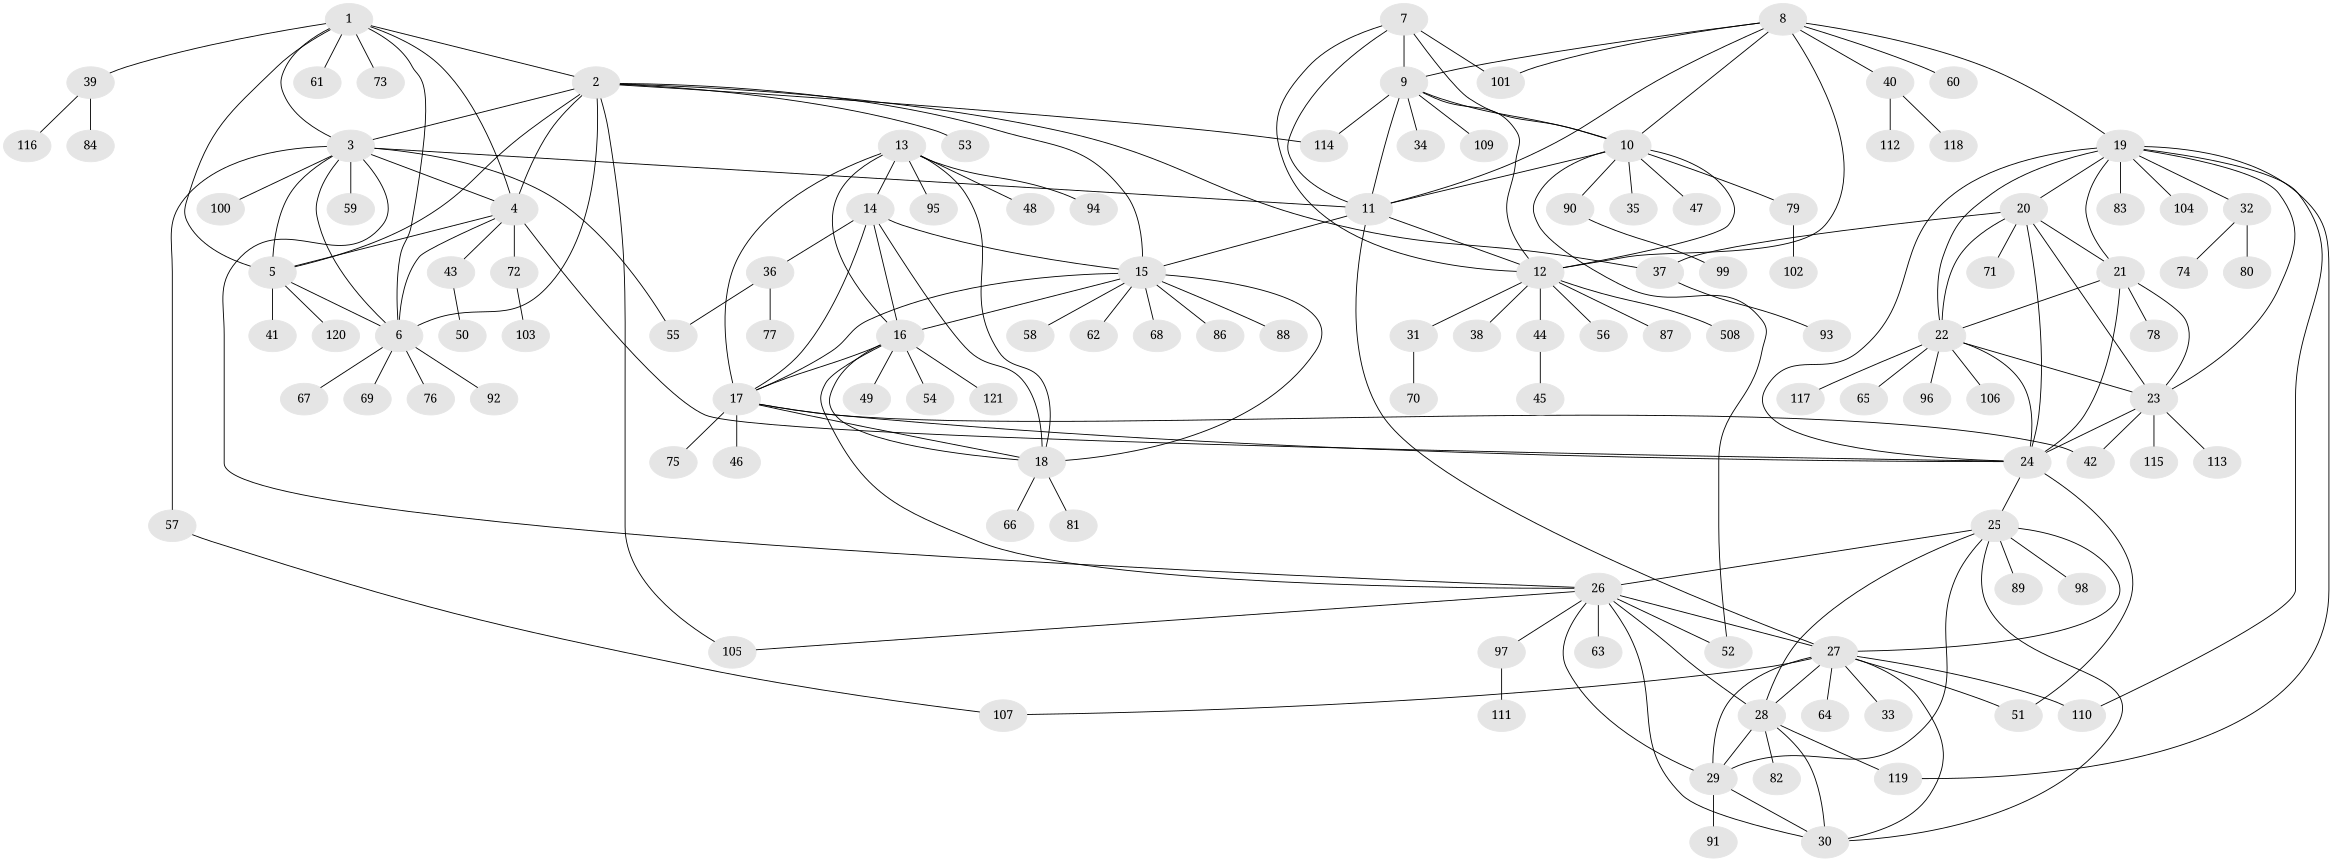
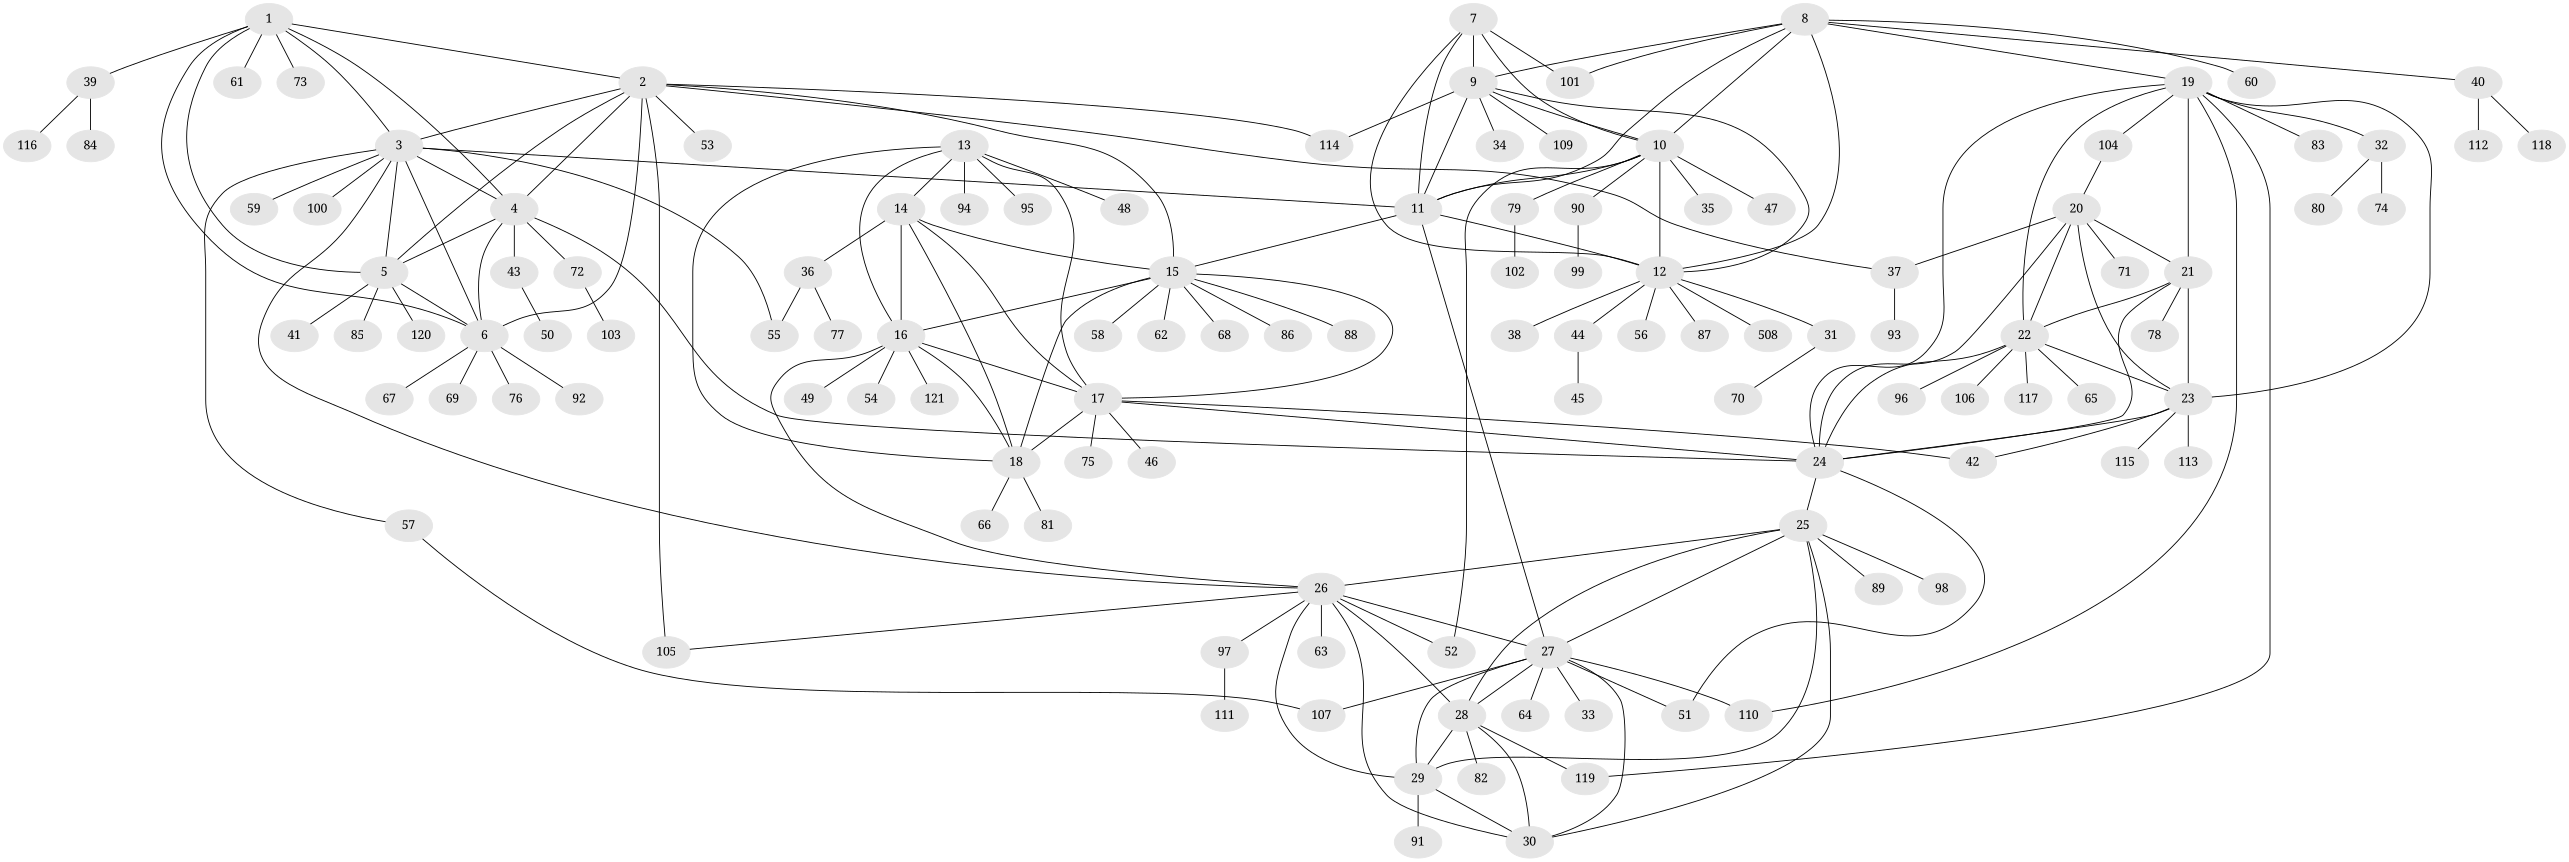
edge "19" -- "20": now "104" -- "20"
node "85": added
